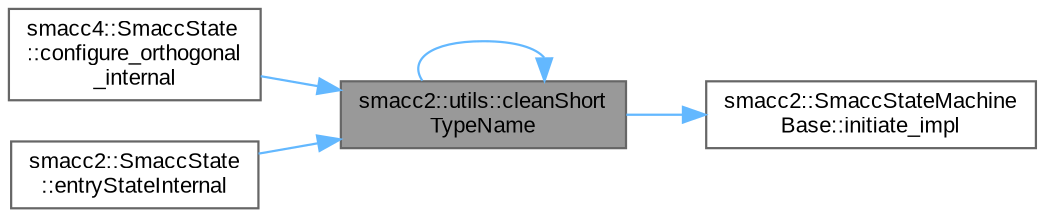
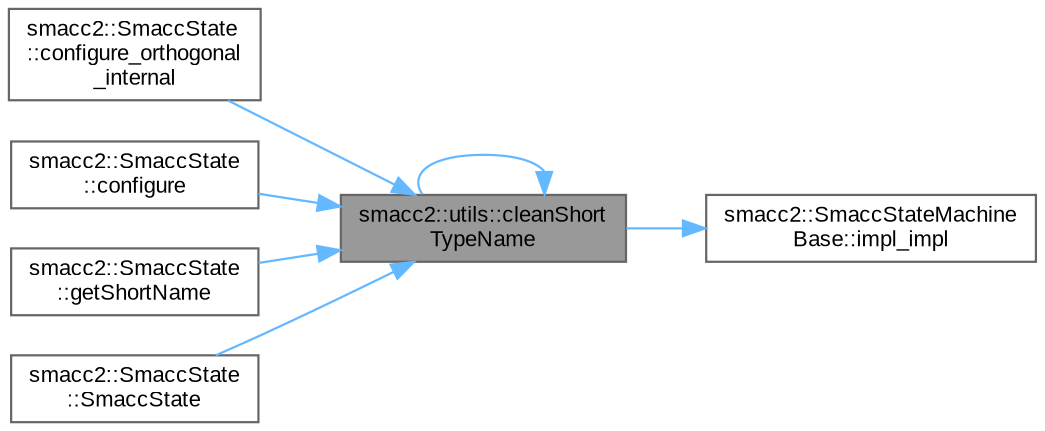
node "smacc4::SmaccState ::configure_orthogonal _internal": label "smacc4::SmaccState ::configure_orthogonal _internal" -> "smacc2::SmaccState ::configure_orthogonal _internal"
node "smacc2::SmaccStateMachine Base::initiate_impl": label "smacc2::SmaccStateMachine Base::initiate_impl" -> "smacc2::SmaccStateMachine Base::impl_impl"
node "smacc2::SmaccState ::entryStateInternal": label "smacc2::SmaccState ::entryStateInternal" -> "smacc2::SmaccState ::configure"
node "smacc2::SmaccState ::getShortName": added
node "smacc2::SmaccState ::SmaccState": added
